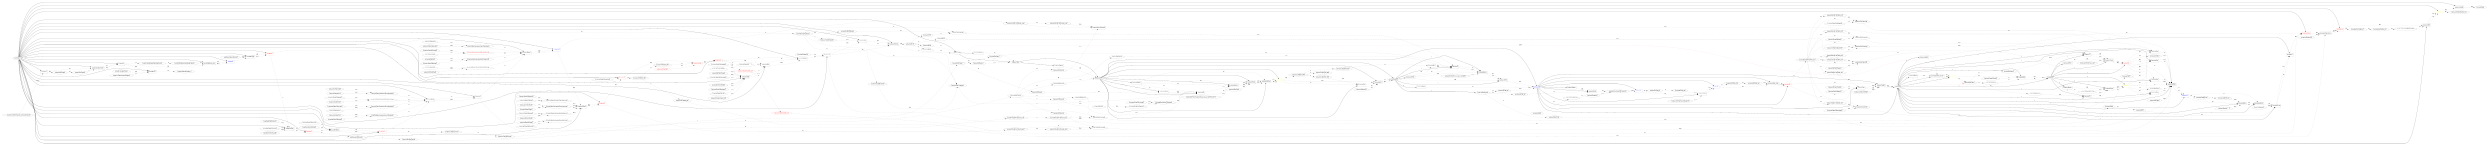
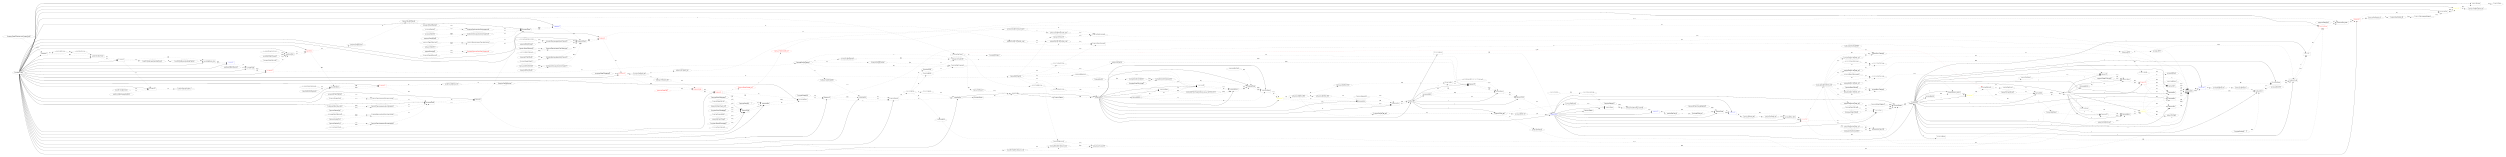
edge "(163416120)List[str](w5_files)" -> "(163416121)str(w5_file)": added, label "def"
